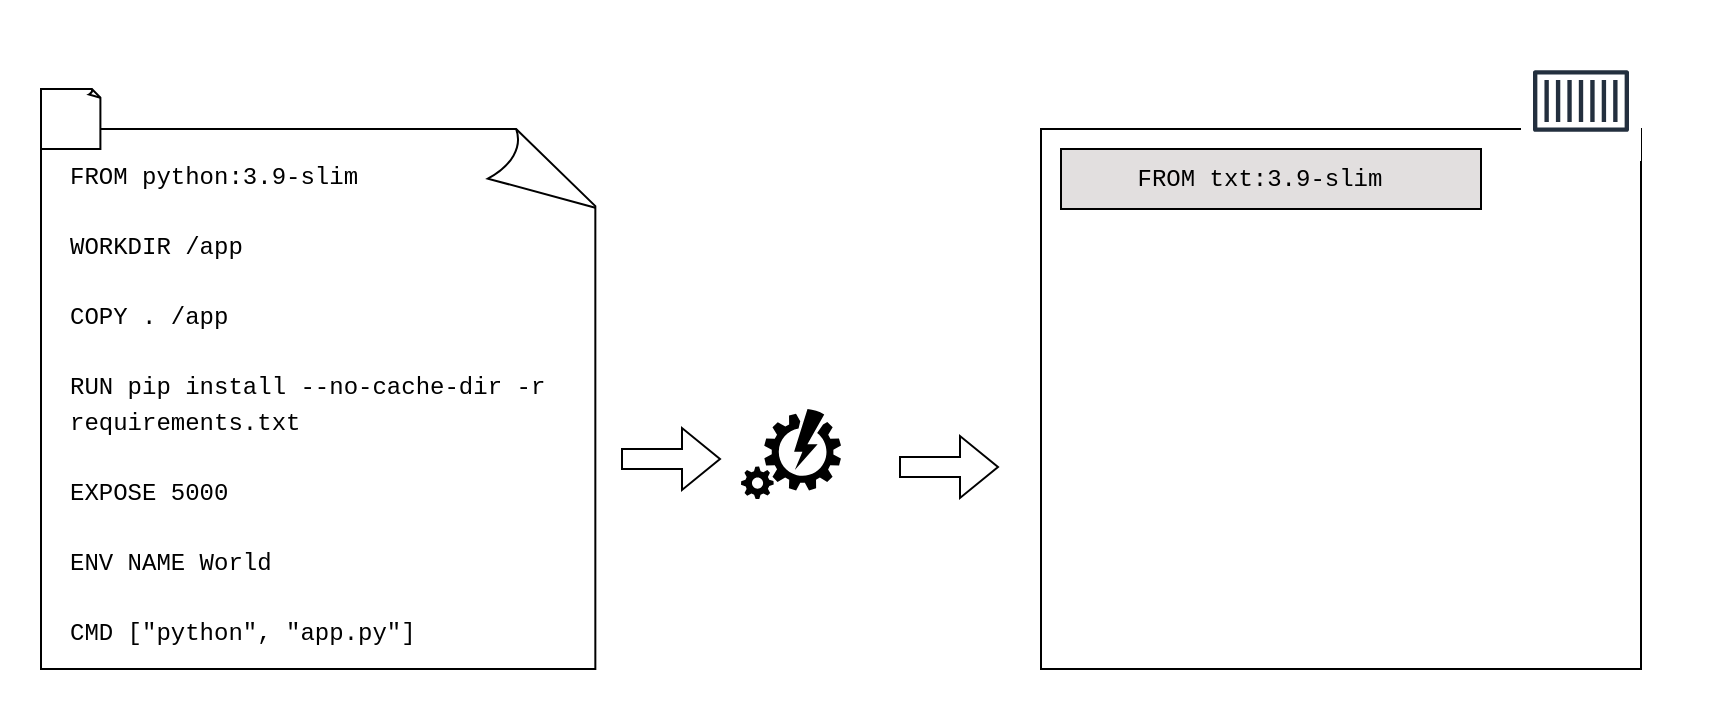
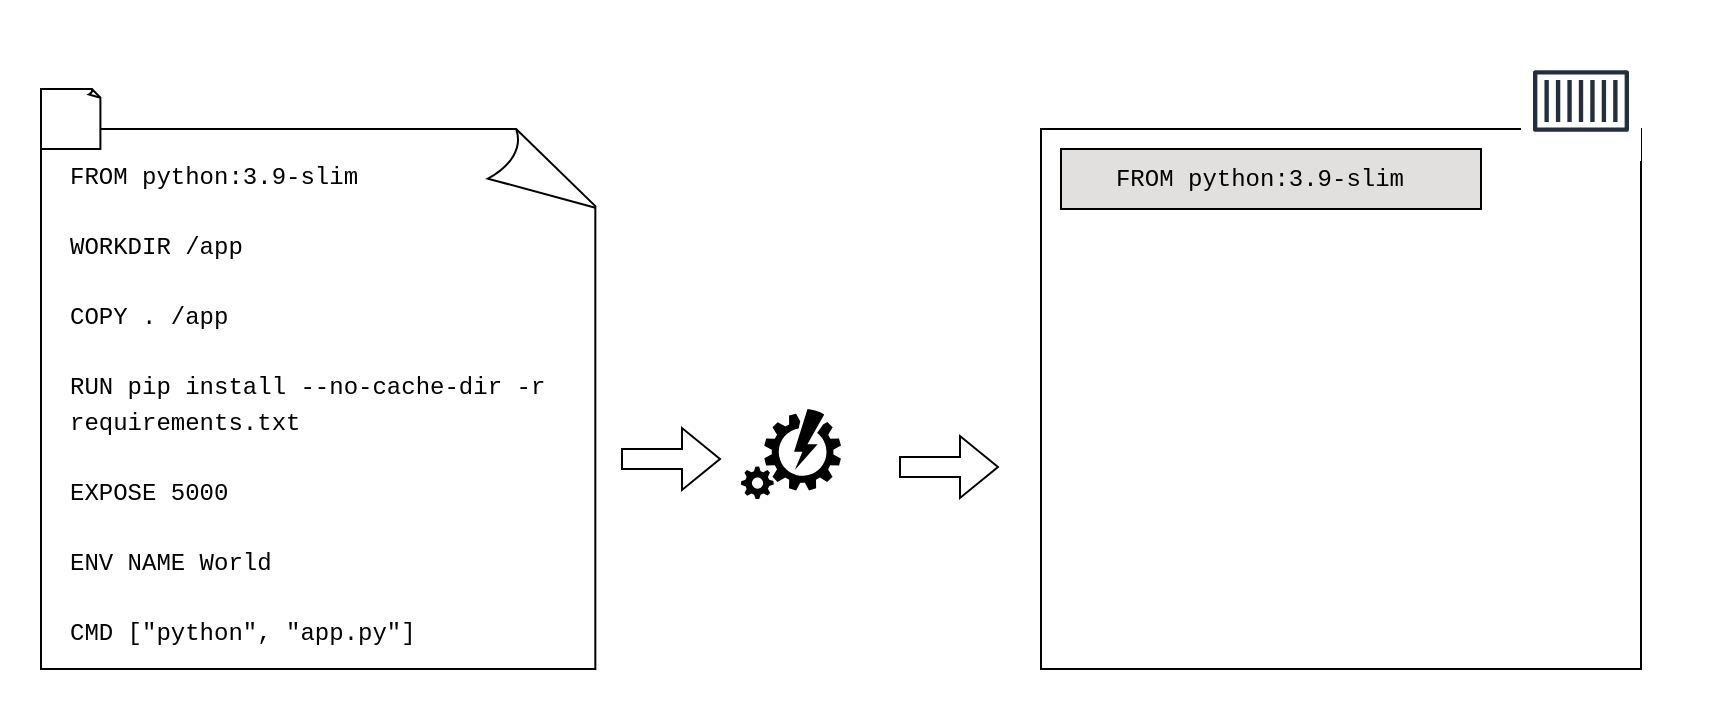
node "FROM txt:3.9-slim": label "FROM txt:3.9-slim" -> "FROM python:3.9-slim"
